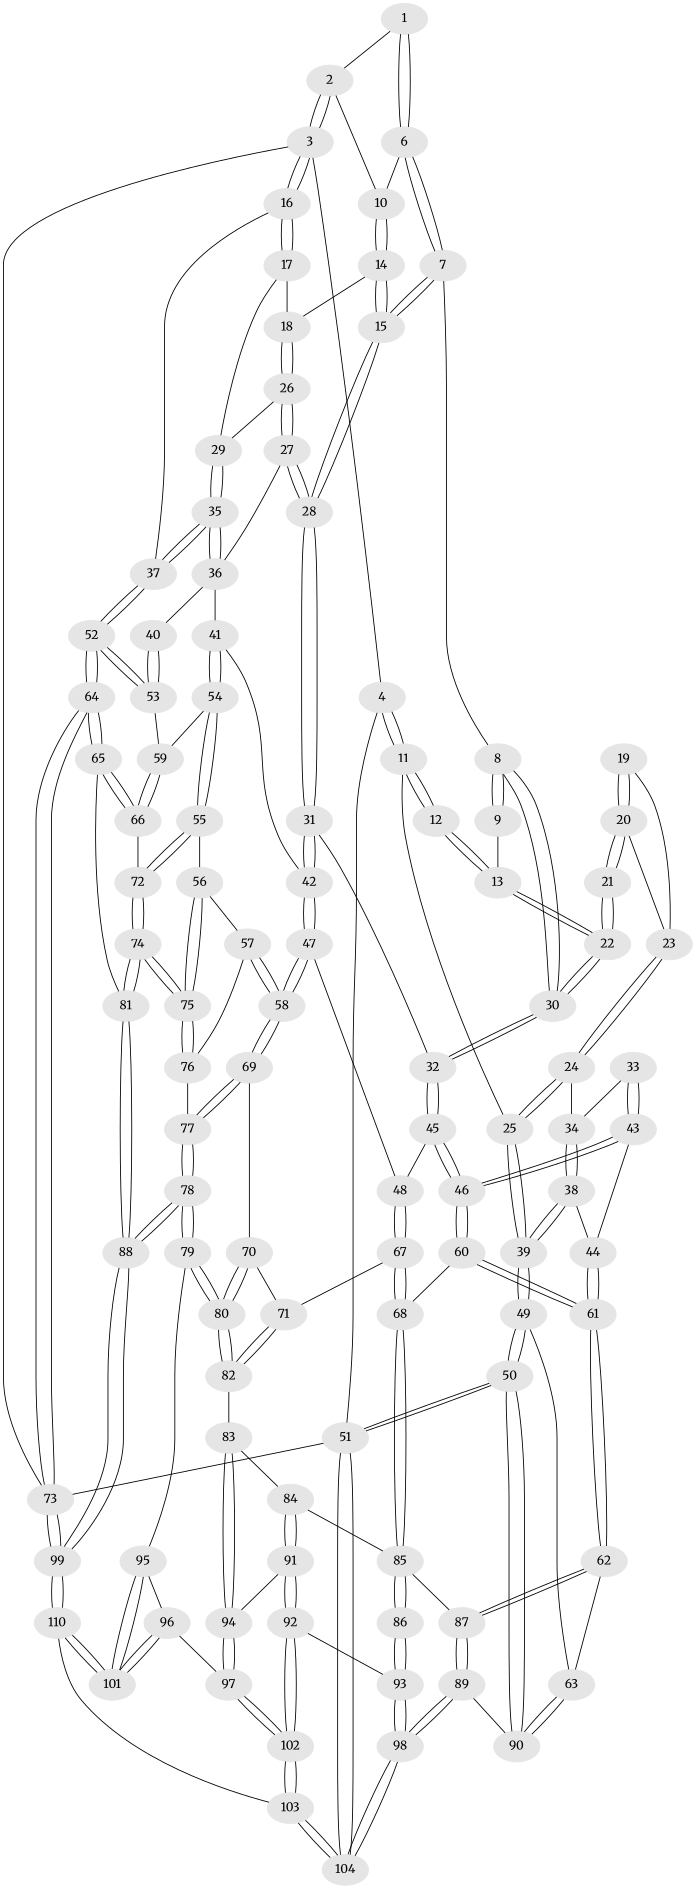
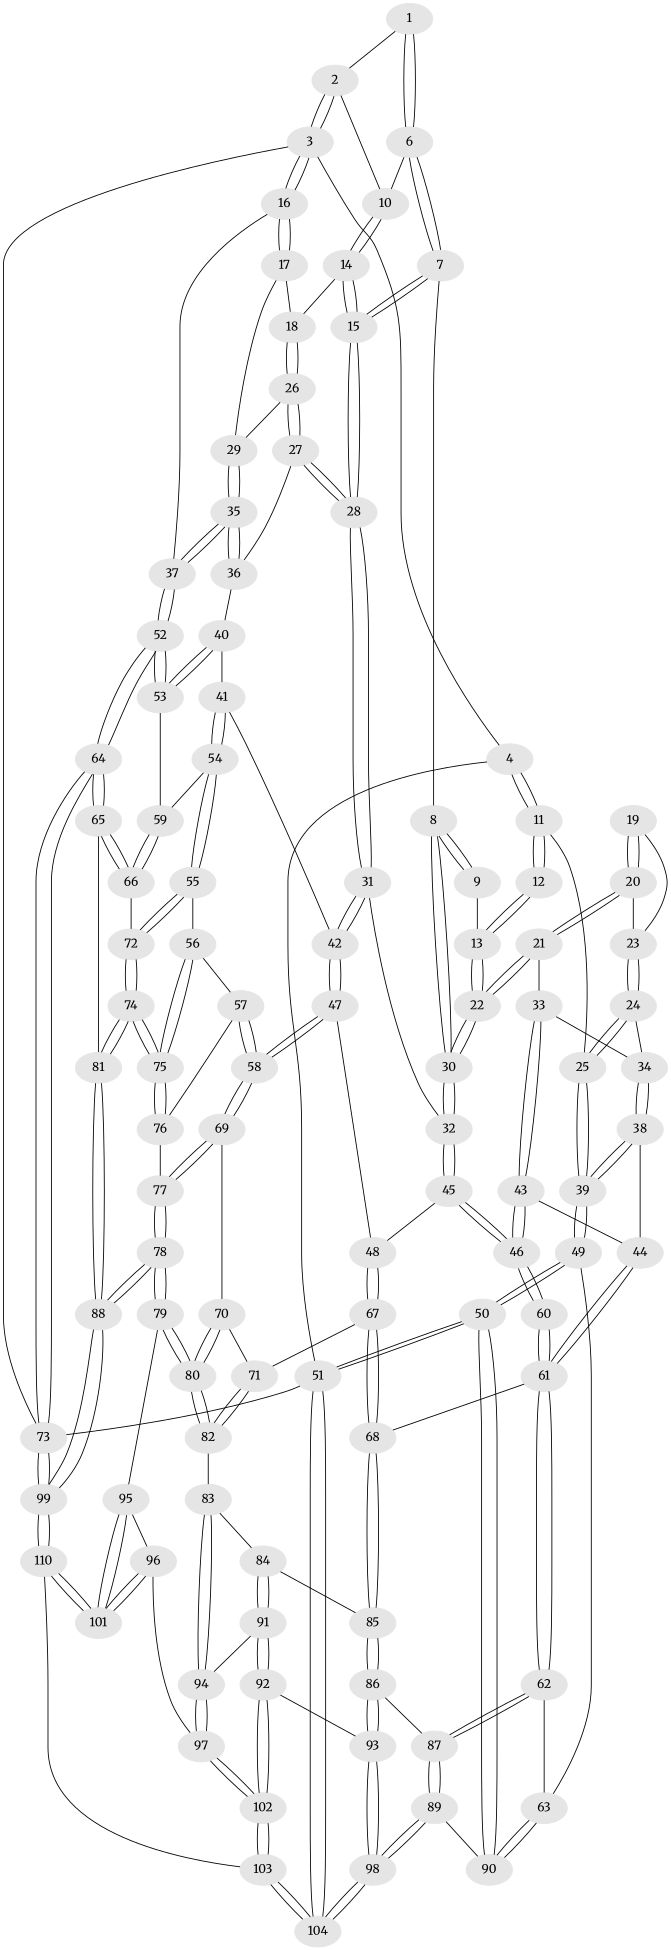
edge "36" -- "41": now "40" -- "41"
edge "21" -- "33": added
edge "60" -- "68": now "61" -- "68"
edge "85" -- "87": now "86" -- "87"
